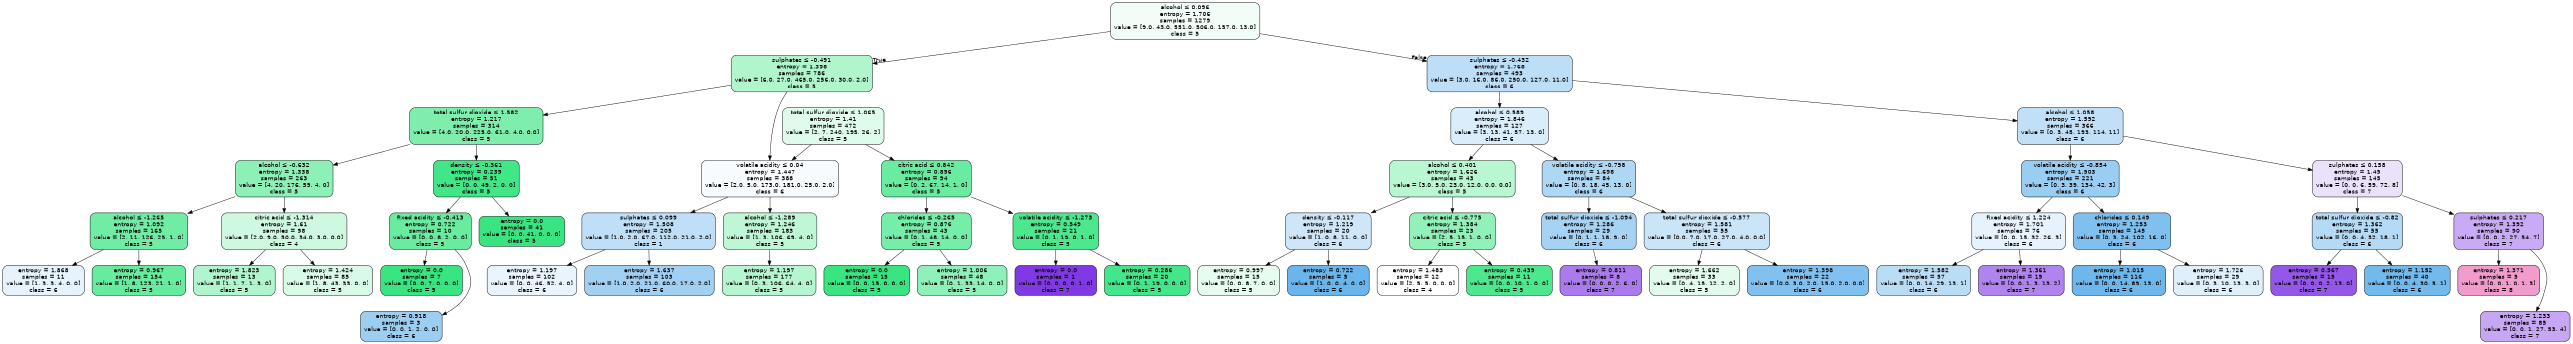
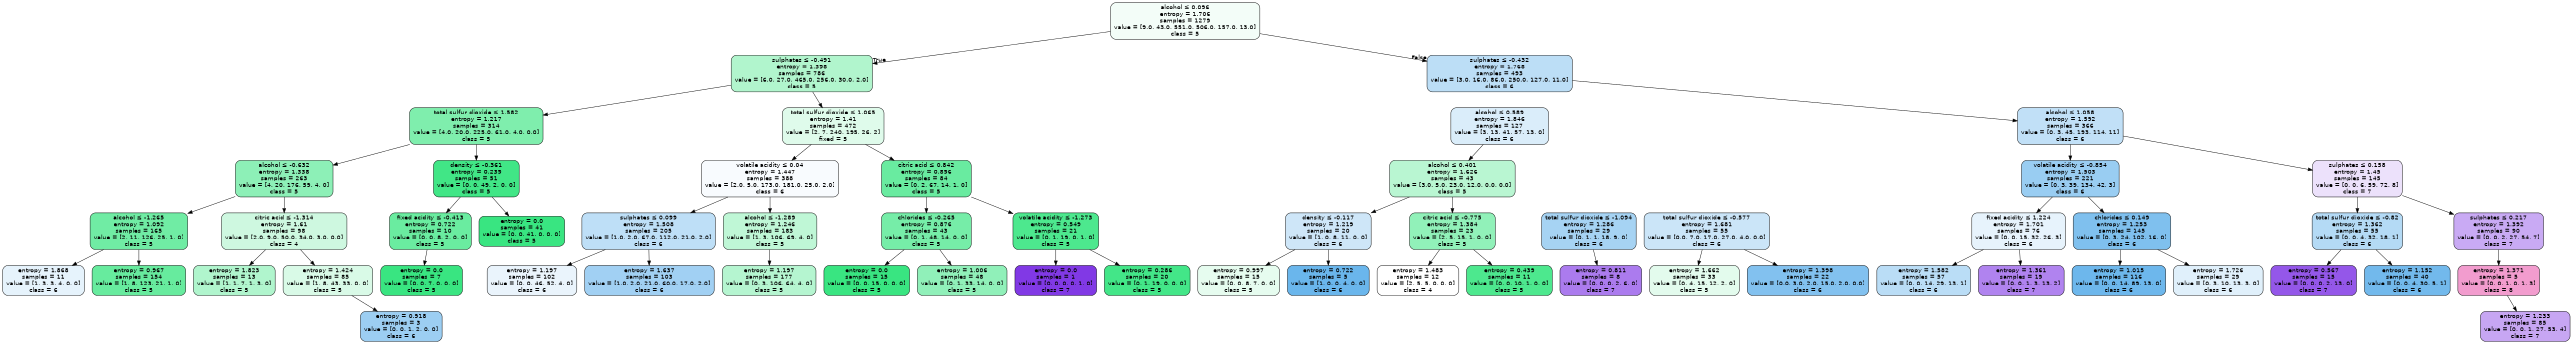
edge "sulphates ≤ -0.432" -> "alcohol ≤ 0.589": removed
edge "sulphates ≤ -0.491" -> "volatile acidity ≤ 0.04": now "sulphates ≤ -0.491" -> "total sulfur dioxide ≤ 1.065"
node "total sulfur dioxide ≤ 1.065": text "class = 5" -> "fixed = 5"
node "citric acid ≤ 0.842": text "samples = 94" -> "samples = 84"
node "volatile acidity ≤ -0.798": removed
node "total sulfur dioxide ≤ -0.577": text "entropy = 1.581" -> "entropy = 1.681"
node "sulphates ≤ 0.099": text "class = 1" -> "class = 6"
edge "sulphates ≤ 0.217" -> "entropy = 1.233": now "entropy = 1.371" -> "entropy = 1.233"
edge "fixed acidity ≤ -0.413" -> "entropy = 0.918": now "entropy = 1.424" -> "entropy = 0.918"
